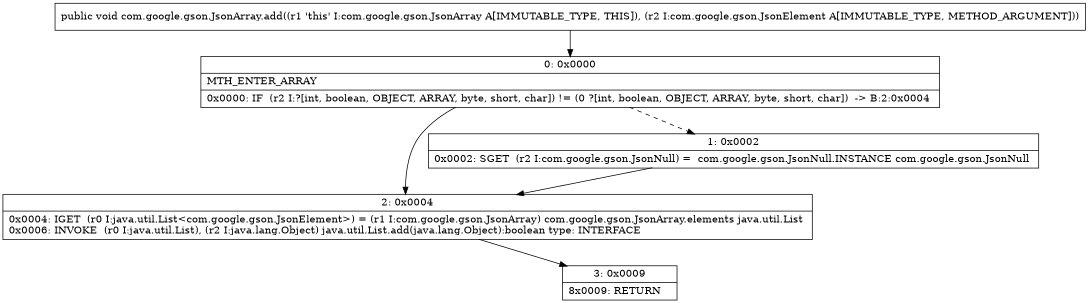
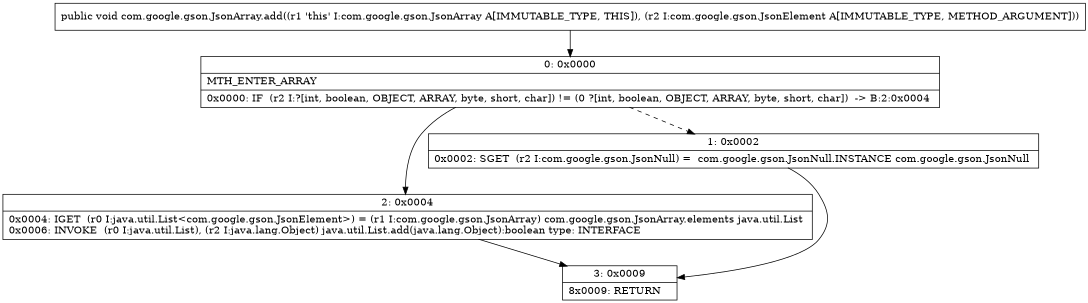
edge "1: 0x0002" -> "2: 0x0004": now "1: 0x0002" -> "3: 0x0009"
